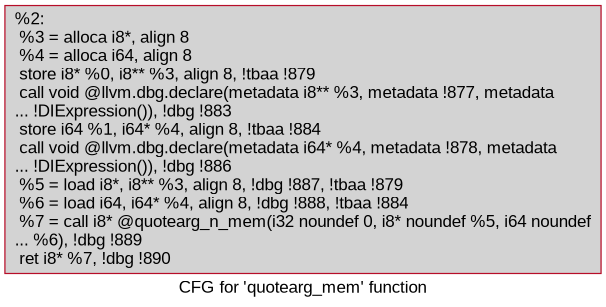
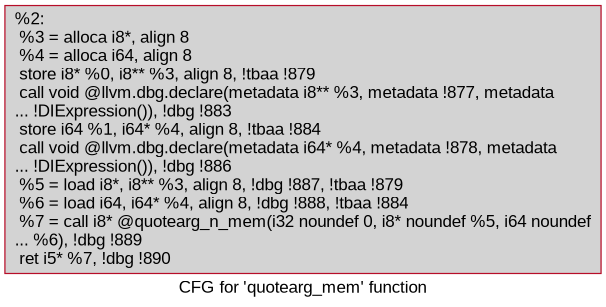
node "%2:": text "ret i8* %7, !dbg !890" -> "ret i5* %7, !dbg !890"
